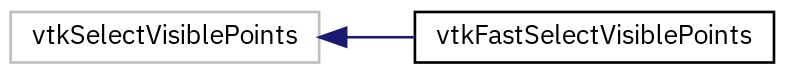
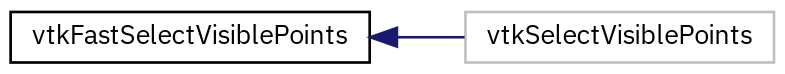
edge "vtkFastSelectVisiblePoints" -> "vtkSelectVisiblePoints": reversed
